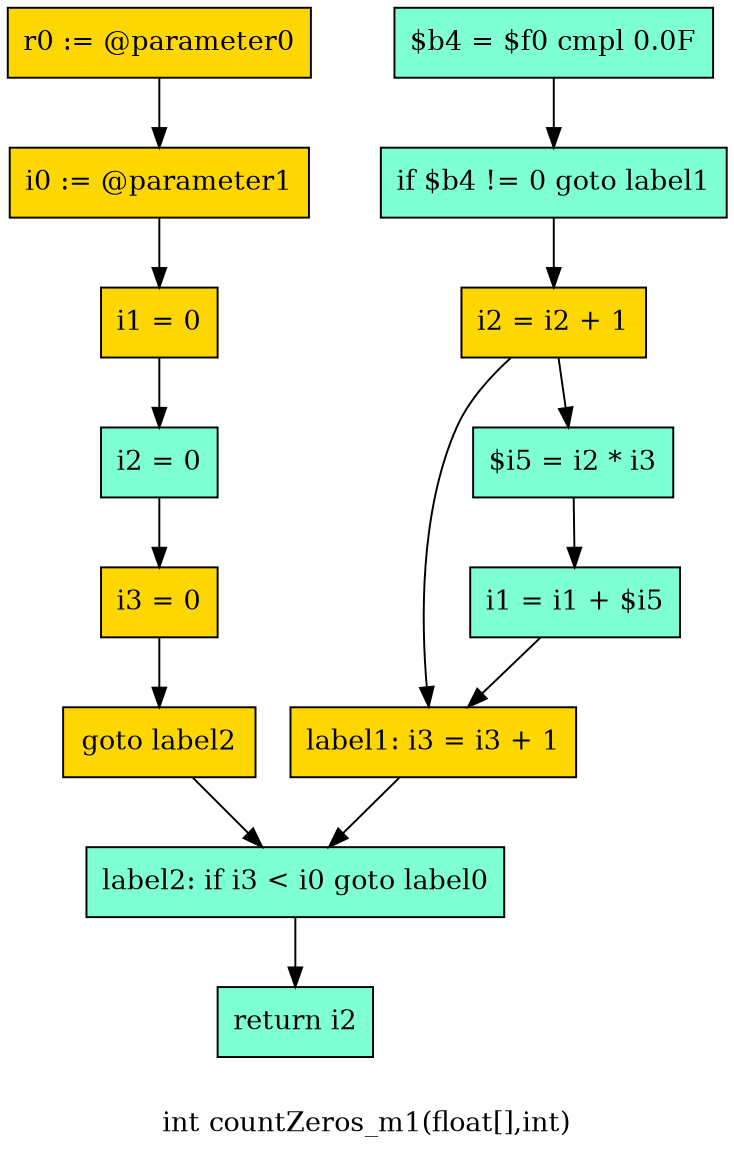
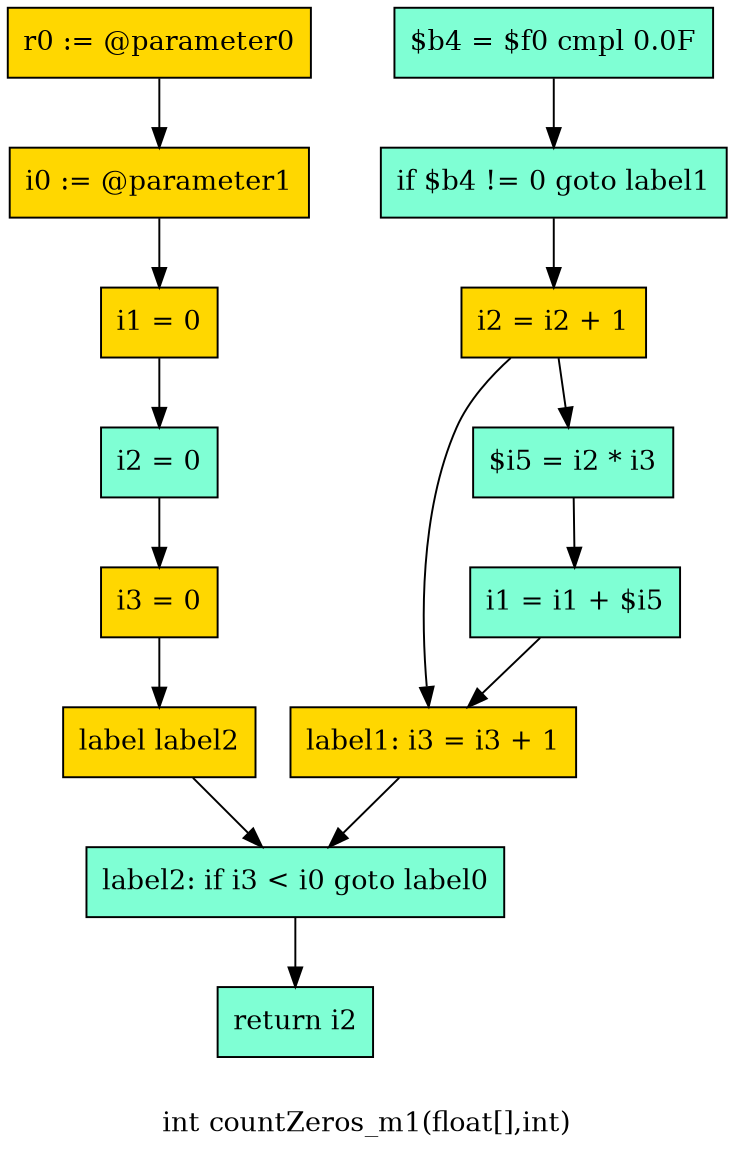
node "goto label2": label "goto label2" -> "label label2"
